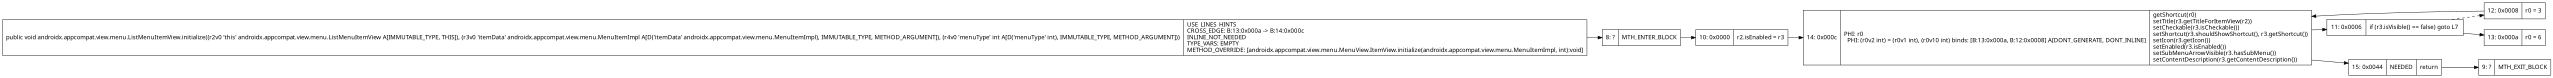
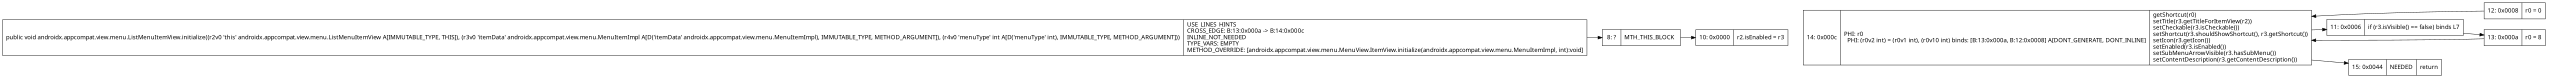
node "12: 0x0008": text "r0 = 3" -> "r0 = 0"
edge "11: 0x0006" -> "12: 0x0008": removed
node "11: 0x0006": text "if (r3.isVisible() == false) goto L7" -> "if (r3.isVisible() == false) binds L7"
node "8: ?": text "MTH_ENTER_BLOCK" -> "MTH_THIS_BLOCK"
node "13: 0x000a": text "r0 = 6" -> "r0 = 8"
edge "10: 0x0000" -> "14: 0x000c": now "13: 0x000a" -> "14: 0x000c"
node "9: ?": removed
